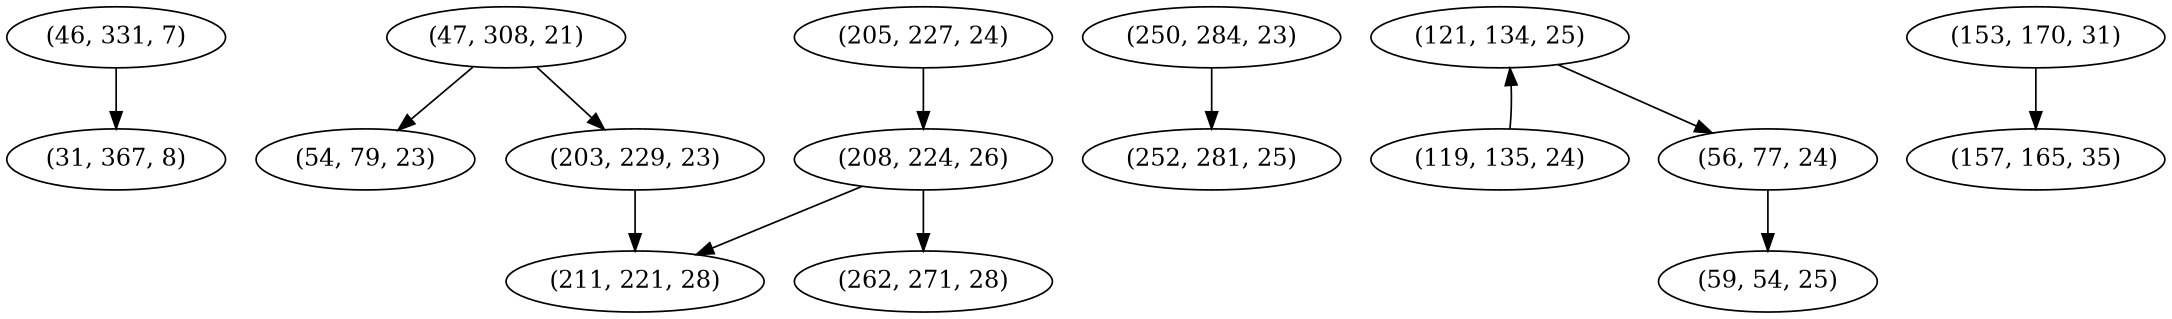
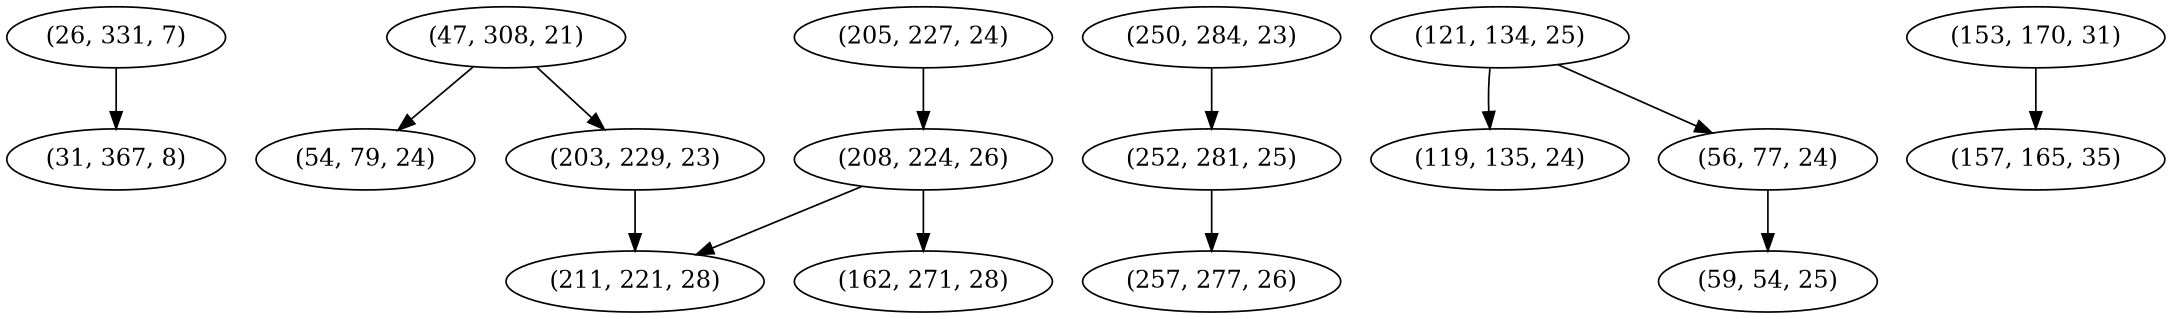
node "(46, 331, 7)": label "(46, 331, 7)" -> "(26, 331, 7)"
edge "(119, 135, 24)" -> "(121, 134, 25)": reversed
node "(54, 79, 23)": label "(54, 79, 23)" -> "(54, 79, 24)"
node "(262, 271, 28)": label "(262, 271, 28)" -> "(162, 271, 28)"
node "(257, 277, 26)": added
